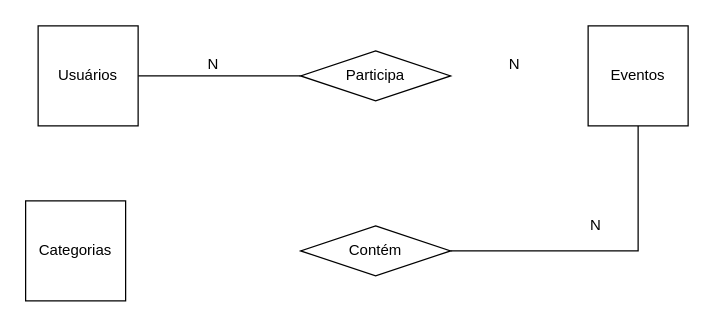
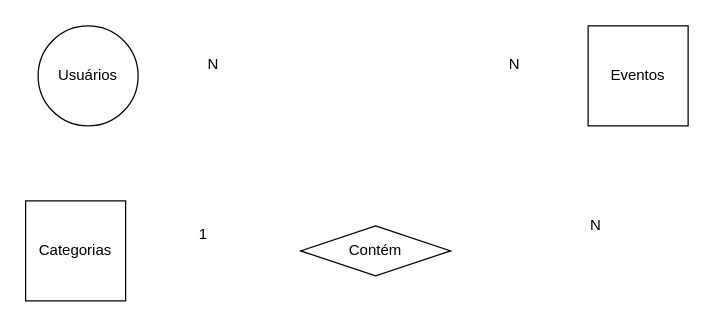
node "Usuários": shape rectangle -> ellipse
edge "Usuários" -- "Participa": removed
node "Participa": removed
node "1": added
edge "Eventos" -- "Contém": removed
